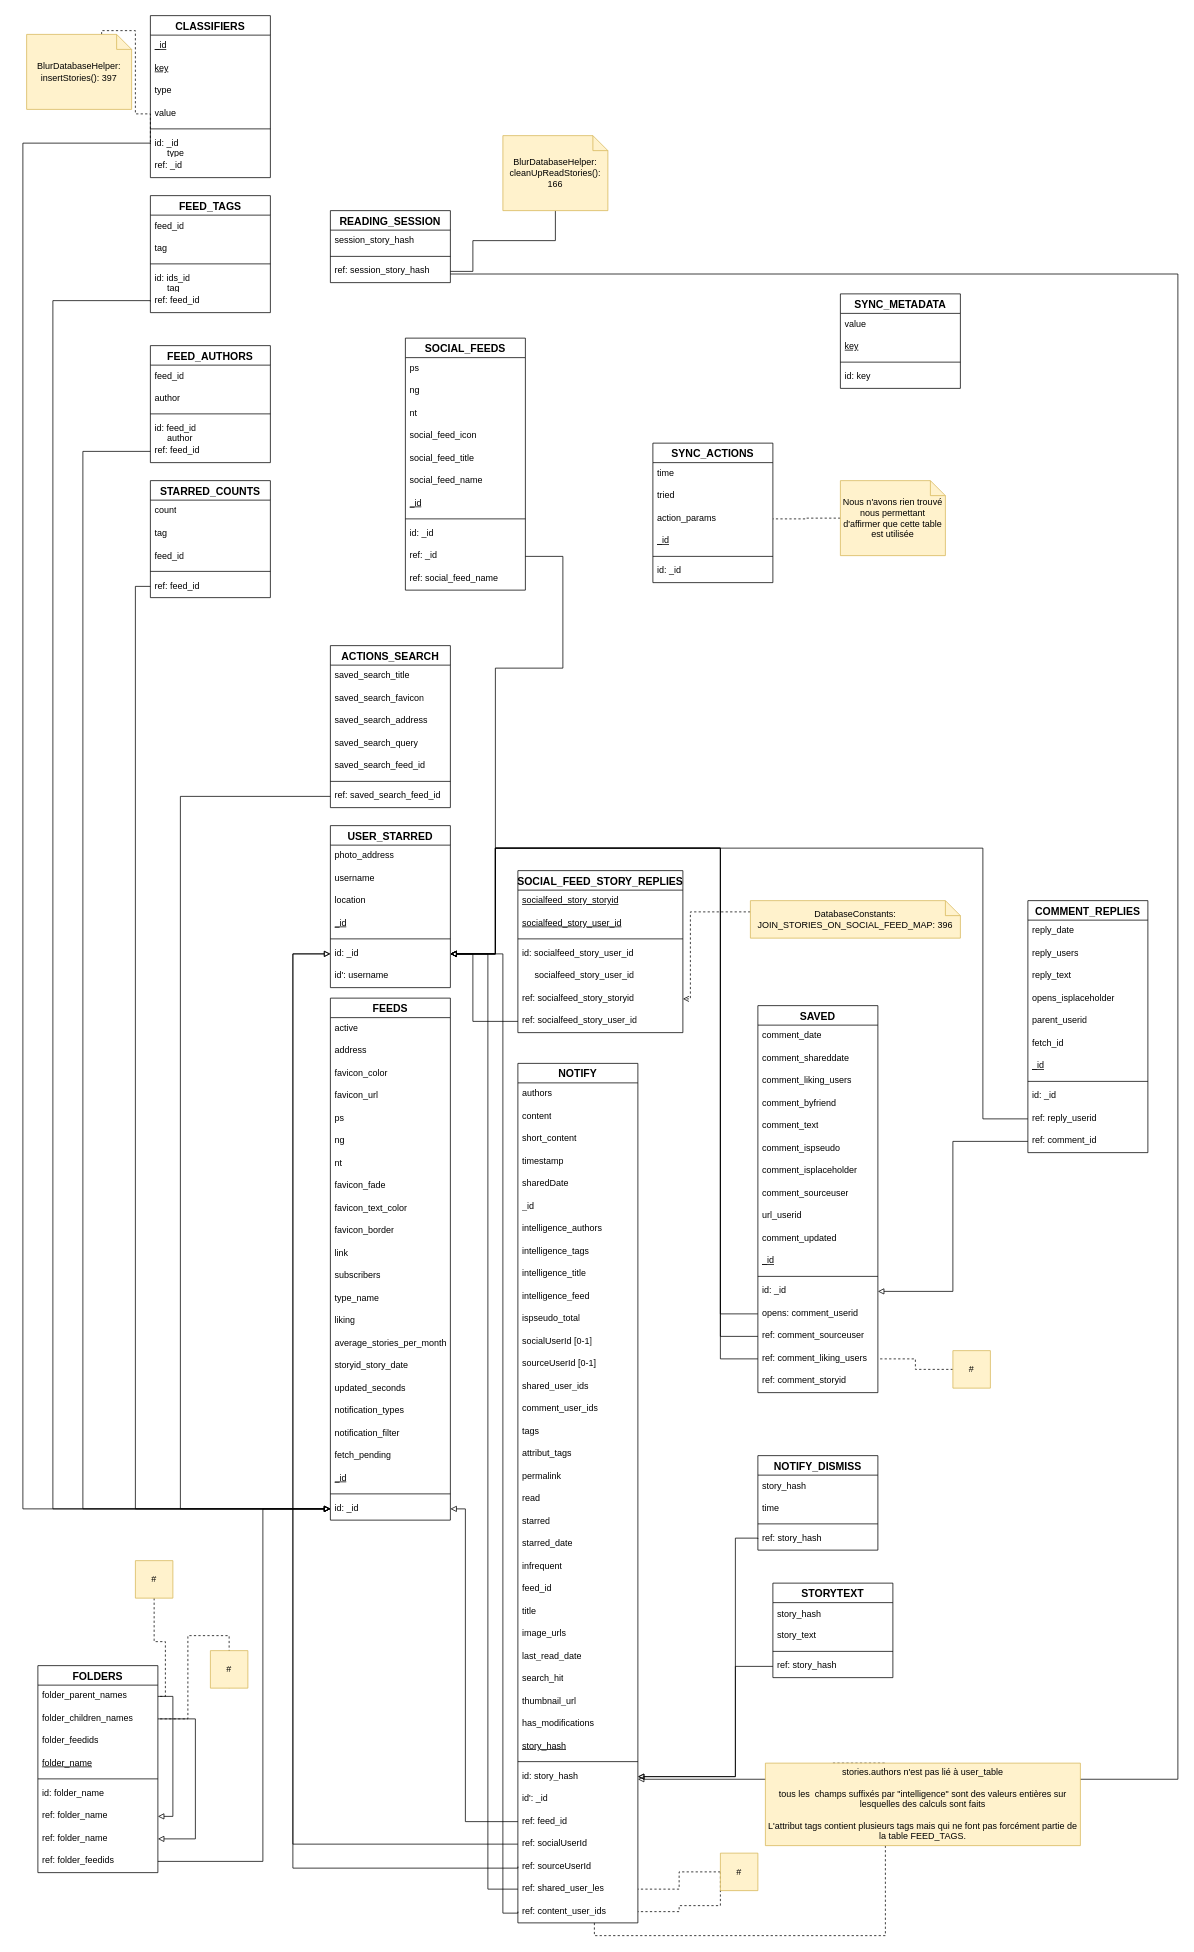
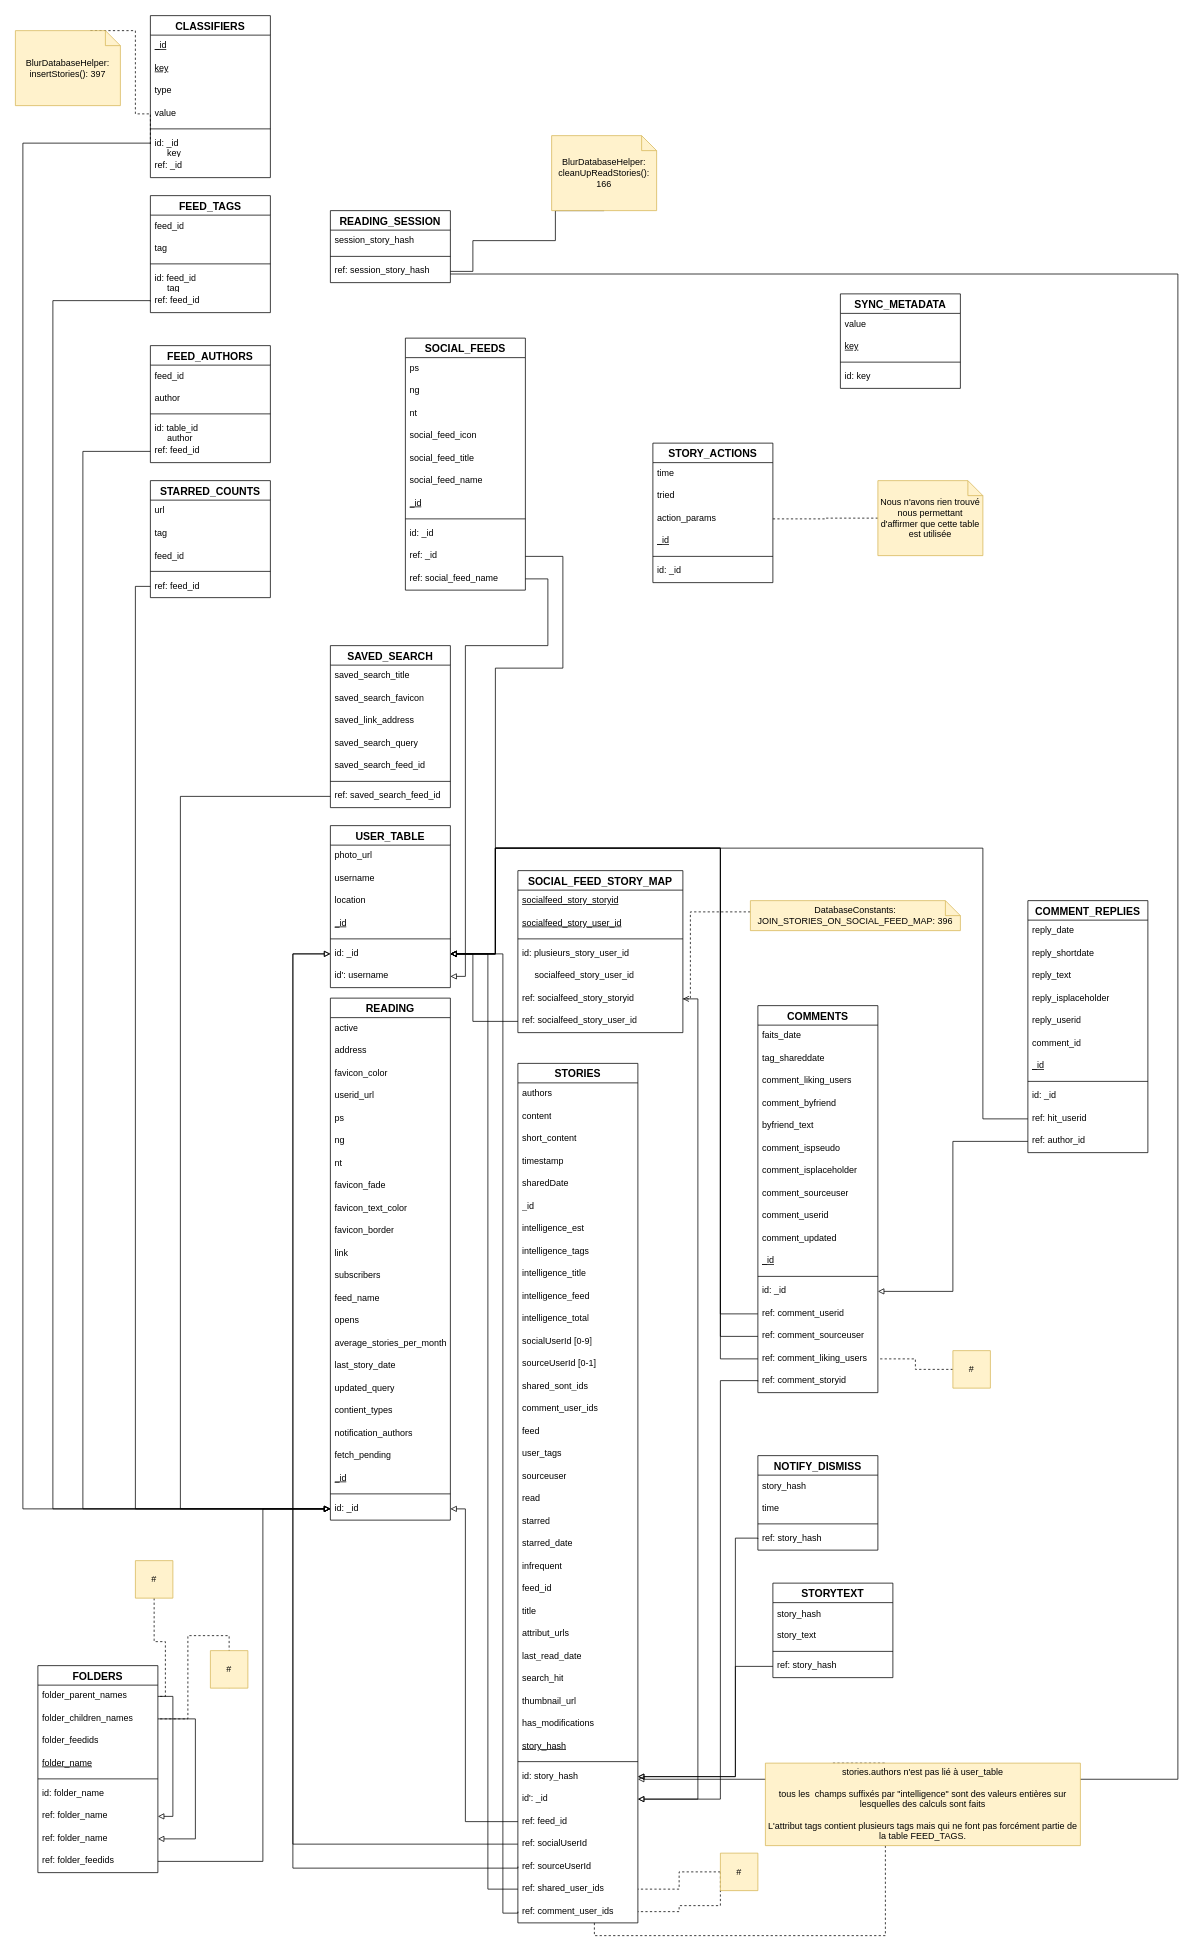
node "BlurDatabaseHelper: insertStories(): 397": moved (79, 72) -> (68, 68)
node "id: _id type": label "id: _id type" -> "id: _id key"
node "BlurDatabaseHelper: cleanUpReadStories(): 166": moved (555, 173) -> (604, 173)
node "id: ids_id tag": label "id: ids_id tag" -> "id: feed_id tag"
node "id: feed_id author": label "id: feed_id author" -> "id: table_id author"
node "SYNC_ACTIONS": label "SYNC_ACTIONS" -> "STORY_ACTIONS"
node "count": label "count" -> "url"
node "Nous n'avons rien trouvé nous permettant d'affirmer que cette table est utilisée": moved (893, 518) -> (930, 518)
node "ACTIONS_SEARCH": label "ACTIONS_SEARCH" -> "SAVED_SEARCH"
node "saved_search_address": label "saved_search_address" -> "saved_link_address"
edge "ref: social_feed_name" -> "id': username": added
node "USER_STARRED": label "USER_STARRED" -> "USER_TABLE"
node "photo_address": label "photo_address" -> "photo_url"
node "SOCIAL_FEED_STORY_REPLIES": label "SOCIAL_FEED_STORY_REPLIES" -> "SOCIAL_FEED_STORY_MAP"
node "DatabaseConstants: JOIN_STORIES_ON_SOCIAL_FEED_MAP: 396": size 210x38 -> 210x30
node "id: socialfeed_story_user_id": label "id: socialfeed_story_user_id" -> "id: plusieurs_story_user_id"
node "reply_users": label "reply_users" -> "reply_shortdate"
node "opens_isplaceholder": label "opens_isplaceholder" -> "reply_isplaceholder"
node "FEEDS": label "FEEDS" -> "READING"
node "SAVED": label "SAVED" -> "COMMENTS"
node "parent_userid": label "parent_userid" -> "reply_userid"
node "comment_date": label "comment_date" -> "faits_date"
node "fetch_id": label "fetch_id" -> "comment_id"
node "comment_shareddate": label "comment_shareddate" -> "tag_shareddate"
node "NOTIFY": label "NOTIFY" -> "STORIES"
node "favicon_url": label "favicon_url" -> "userid_url"
node "ref: reply_userid": label "ref: reply_userid" -> "ref: hit_userid"
node "comment_text": label "comment_text" -> "byfriend_text"
node "ref: comment_id": label "ref: comment_id" -> "ref: author_id"
node "url_userid": label "url_userid" -> "comment_userid"
node "intelligence_authors": label "intelligence_authors" -> "intelligence_est"
node "type_name": label "type_name" -> "feed_name"
node "opens: comment_userid": label "opens: comment_userid" -> "ref: comment_userid"
node "ispseudo_total": label "ispseudo_total" -> "intelligence_total"
node "liking": label "liking" -> "opens"
node "socialUserId [0-1]": label "socialUserId [0-1]" -> "socialUserId [0-9]"
node "storyid_story_date": label "storyid_story_date" -> "last_story_date"
node "shared_user_ids": label "shared_user_ids" -> "shared_sont_ids"
node "updated_seconds": label "updated_seconds" -> "updated_query"
edge "ref: socialfeed_story_storyid" -> "id': _id": added
node "notification_types": label "notification_types" -> "contient_types"
node "tags": label "tags" -> "feed"
node "notification_filter": label "notification_filter" -> "notification_authors"
node "attribut_tags": label "attribut_tags" -> "user_tags"
node "permalink": label "permalink" -> "sourceuser"
edge "ref: comment_storyid" -> "id': _id": added
node "image_urls": label "image_urls" -> "attribut_urls"
node "ref: shared_user_les": label "ref: shared_user_les" -> "ref: shared_user_ids"
node "ref: content_user_ids": label "ref: content_user_ids" -> "ref: comment_user_ids"
